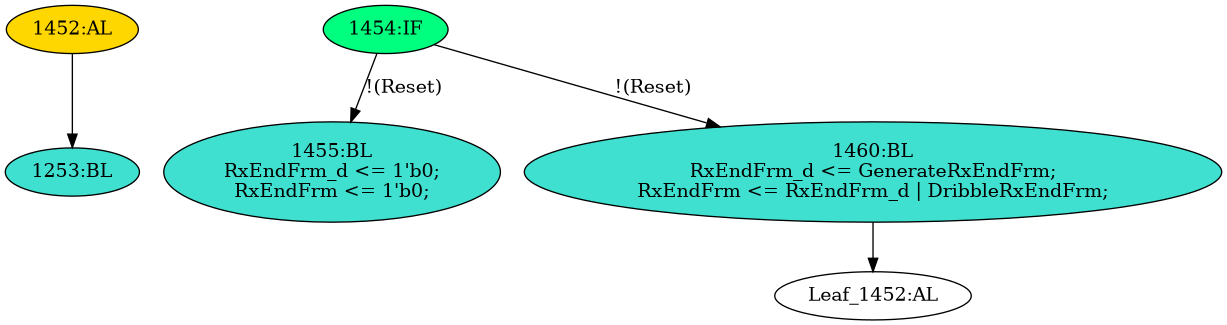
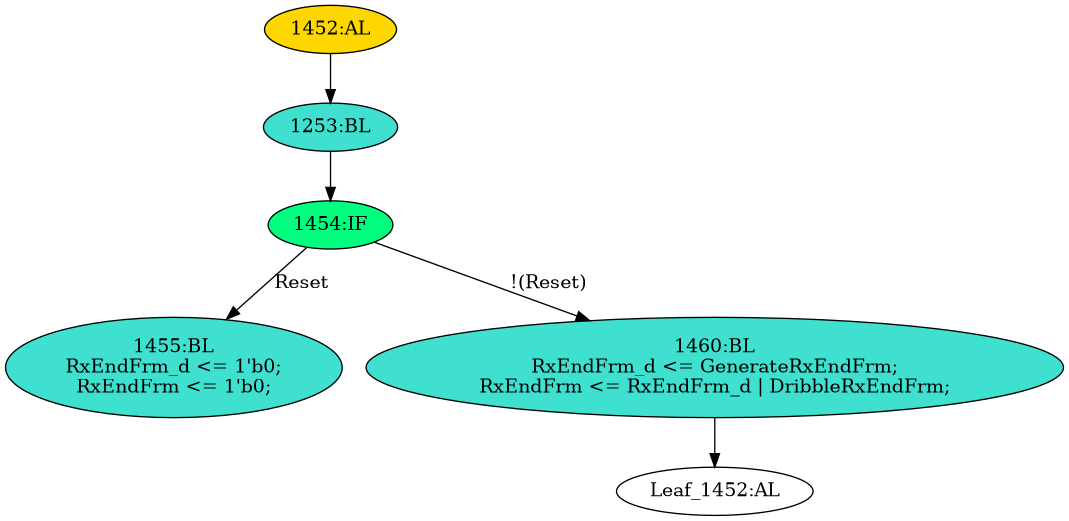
edge "1454:IF" -> "1455:BL RxEndFrm_d <= 1'b0; RxEndFrm <= 1'b0;": label "!(Reset)" -> "Reset"
edge "1253:BL" -> "1454:IF": added
